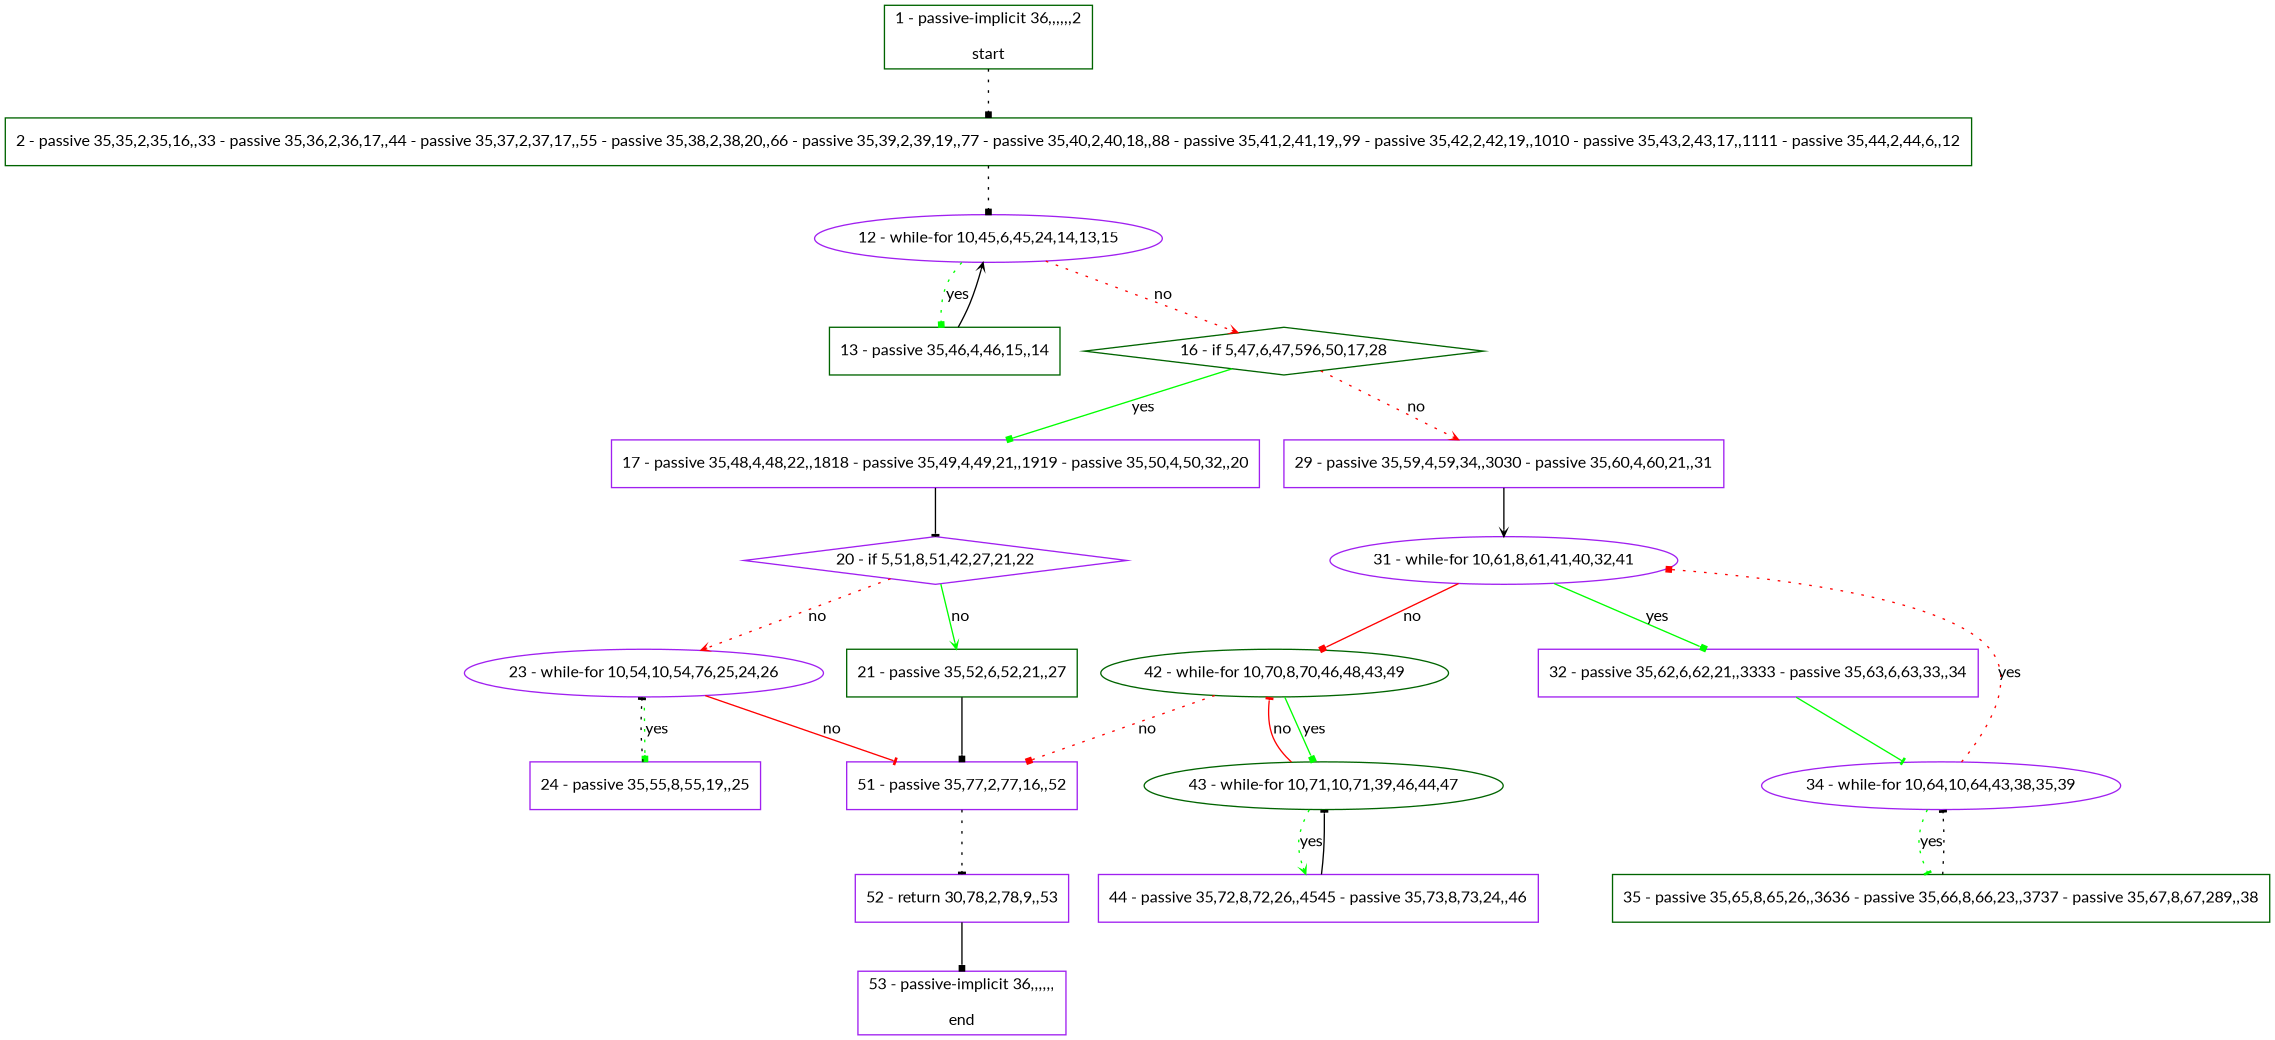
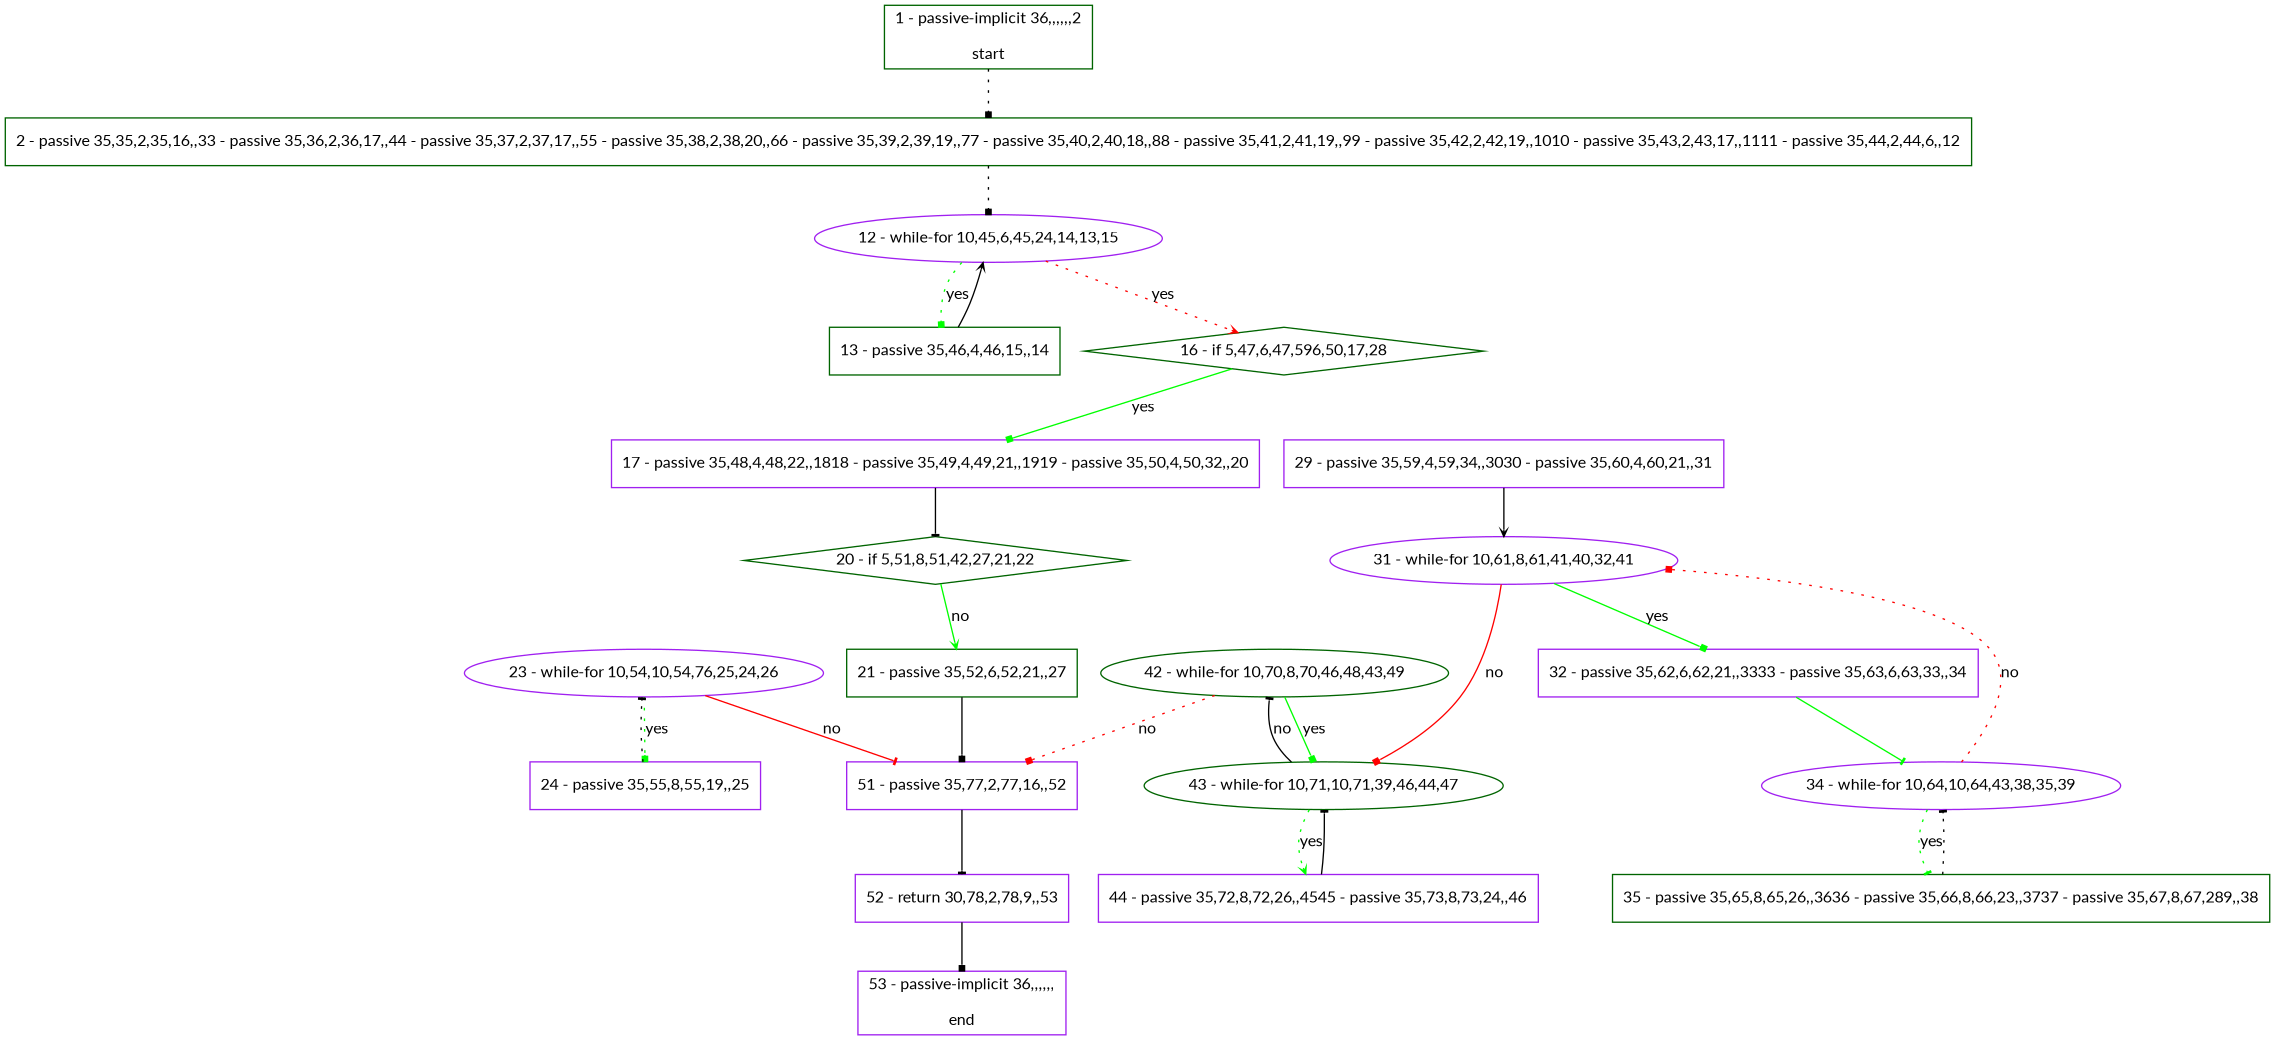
edge "12 - while-for 10,45,6,45,24,14,13,15" -> "16 - if 5,47,6,47,596,50,17,28": label "no" -> "yes"
edge "16 - if 5,47,6,47,596,50,17,28" -> "29 - passive 35,59,4,59,34,,3030 - passive 35,60,4,60,21,,31": removed, label "no"
node "20 - if 5,51,8,51,42,27,21,22": color purple -> darkgreen
edge "20 - if 5,51,8,51,42,27,21,22" -> "23 - while-for 10,54,10,54,76,25,24,26": removed, label "no"
edge "31 - while-for 10,61,8,61,41,40,32,41" -> "42 - while-for 10,70,8,70,46,48,43,49": now "31 - while-for 10,61,8,61,41,40,32,41" -> "43 - while-for 10,71,10,71,39,46,44,47"
edge "34 - while-for 10,64,10,64,43,38,35,39" -> "31 - while-for 10,61,8,61,41,40,32,41": label "yes" -> "no"
edge "43 - while-for 10,71,10,71,39,46,44,47" -> "42 - while-for 10,70,8,70,46,48,43,49": color #ff0000 -> #000000
edge "51 - passive 35,77,2,77,16,,52" -> "52 - return 30,78,2,78,9,,53": style dotted -> solid
